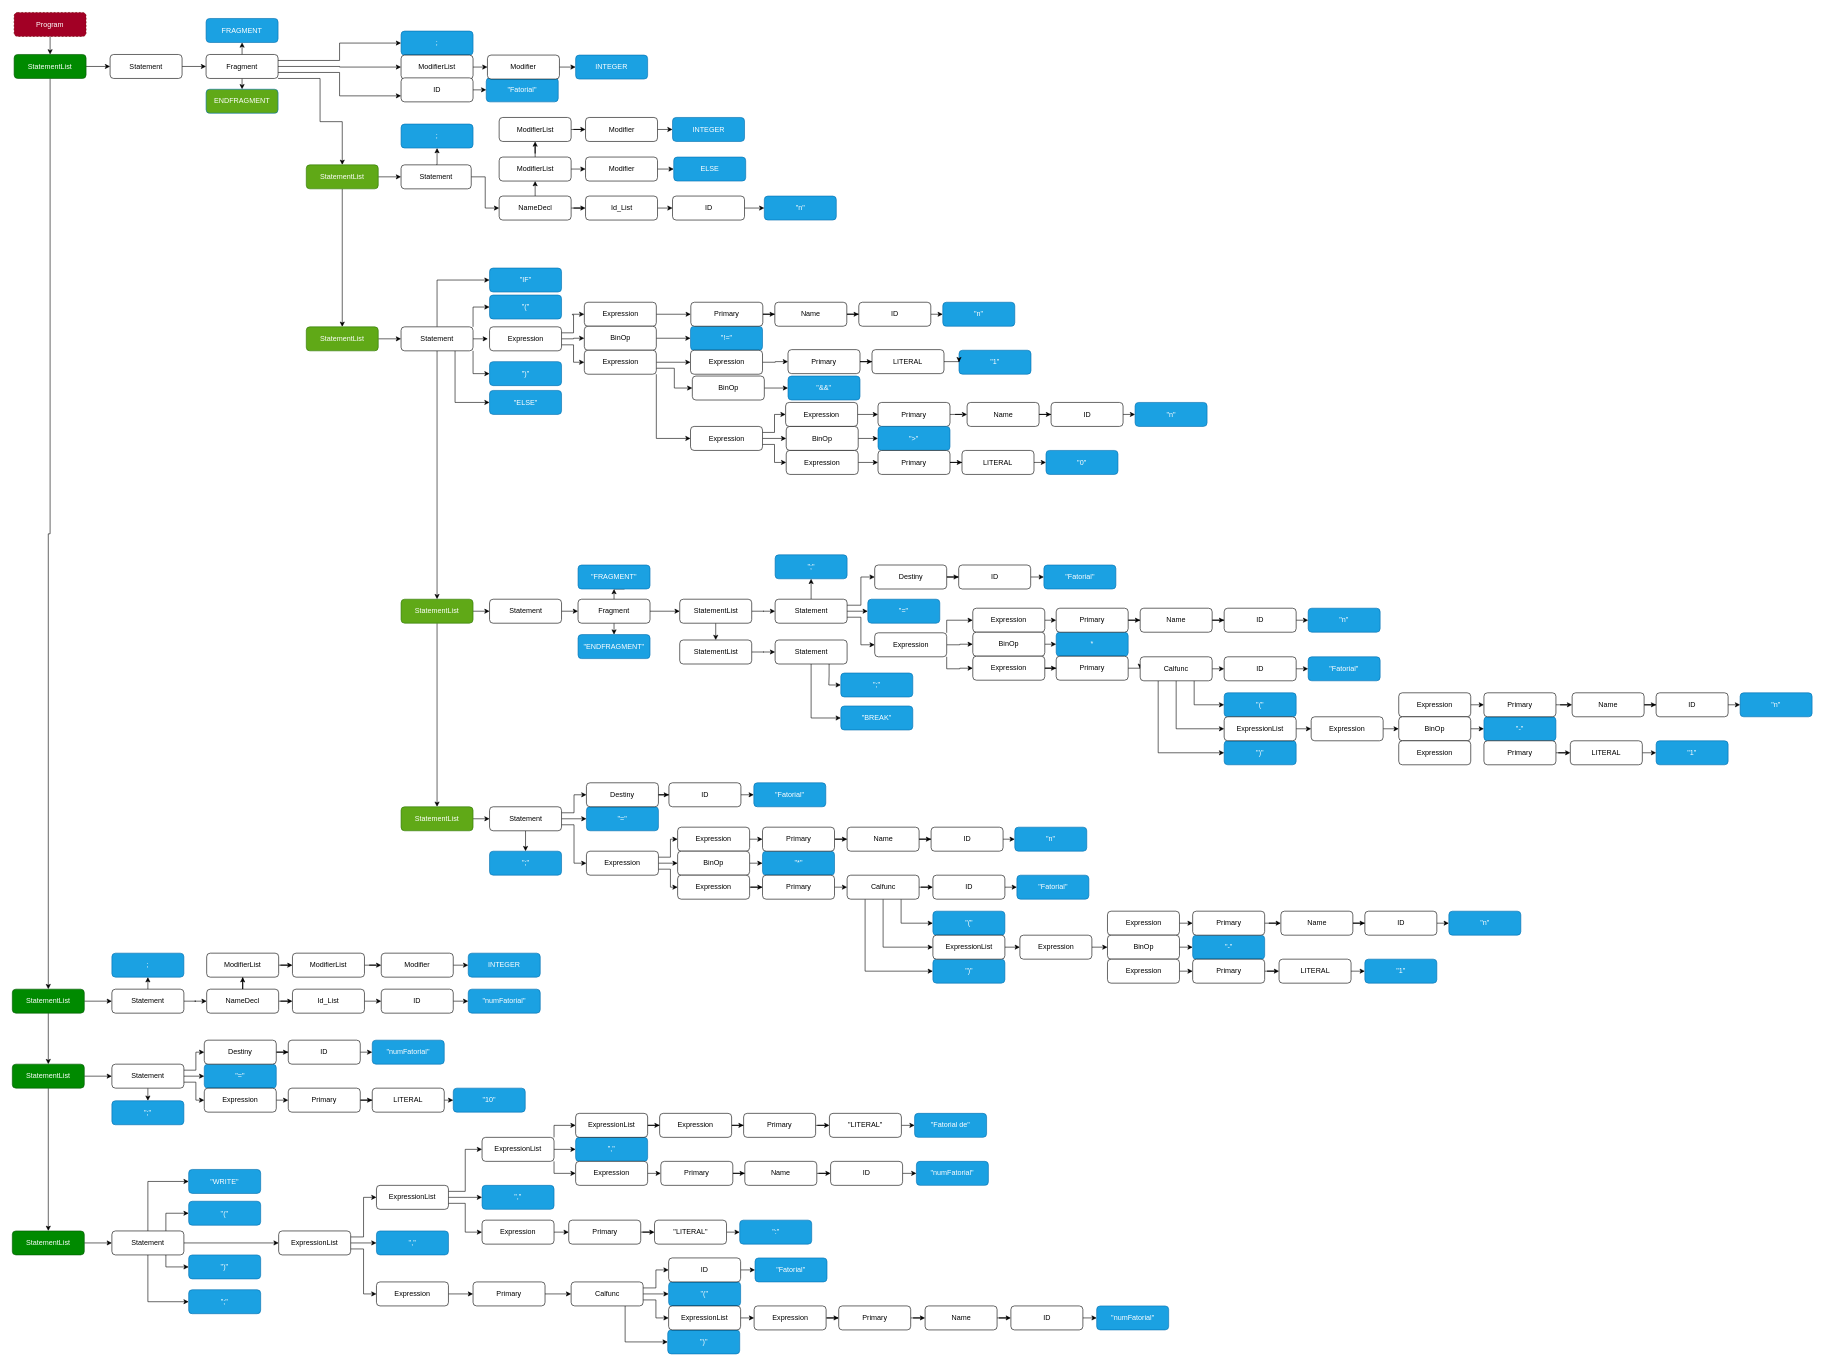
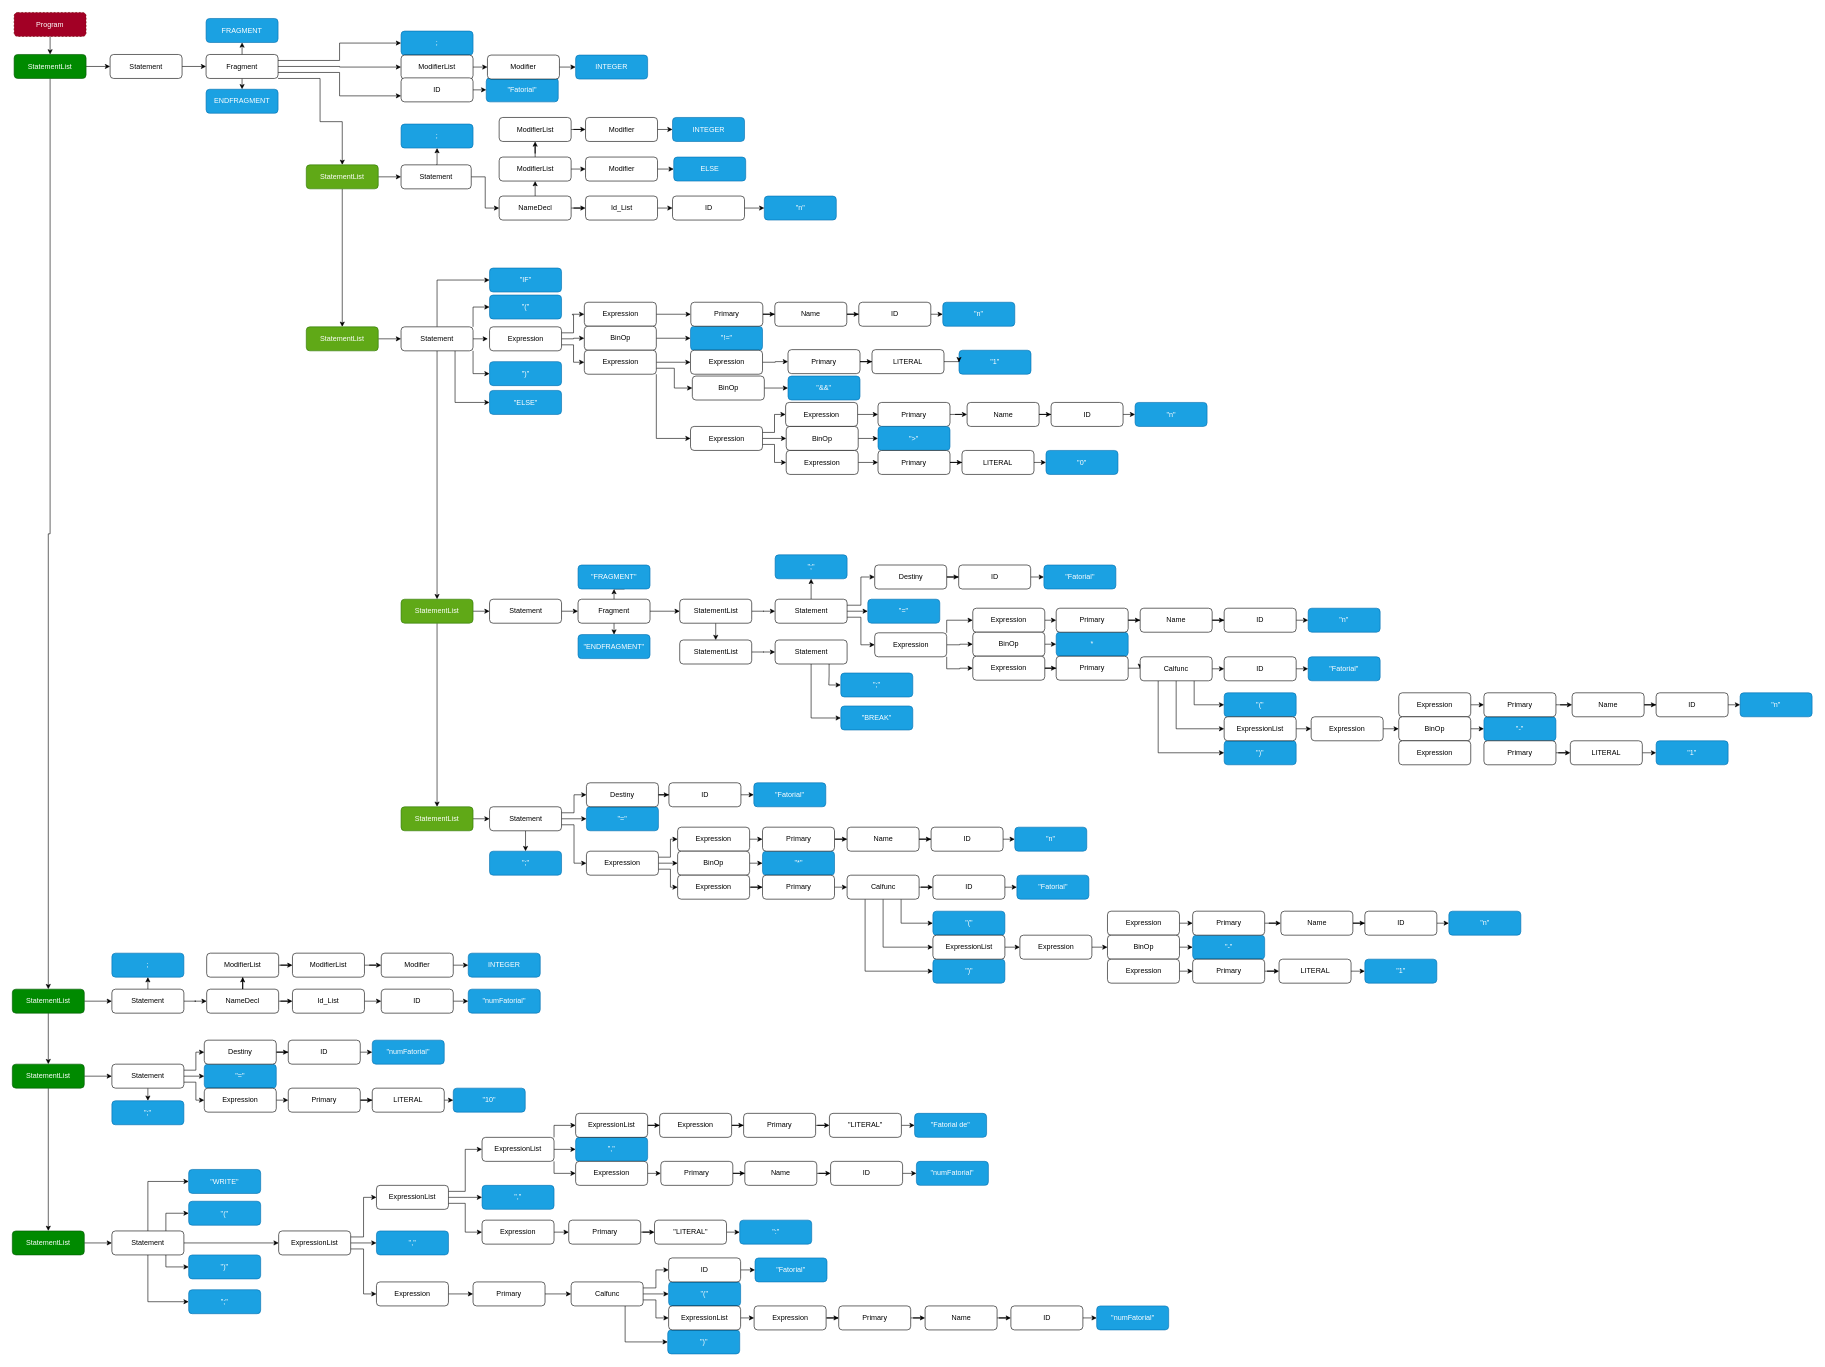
node "ENDFRAGMENT": fillcolor #60a917 -> #1ba1e2
